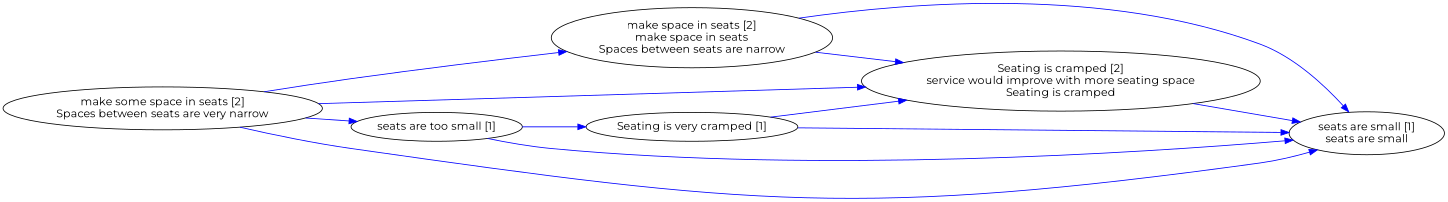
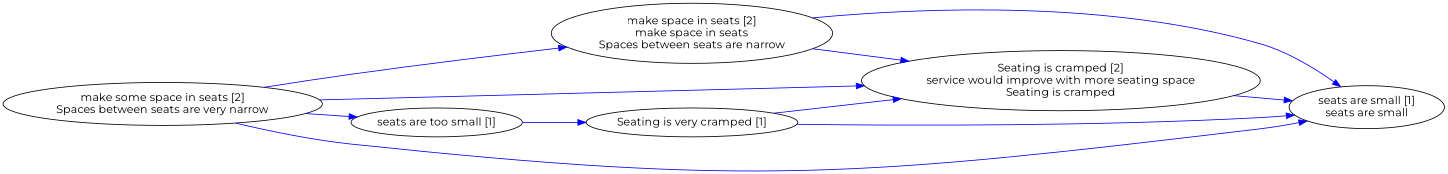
edge "seats are too small [1]" -> "seats are small [1] seats are small": removed
